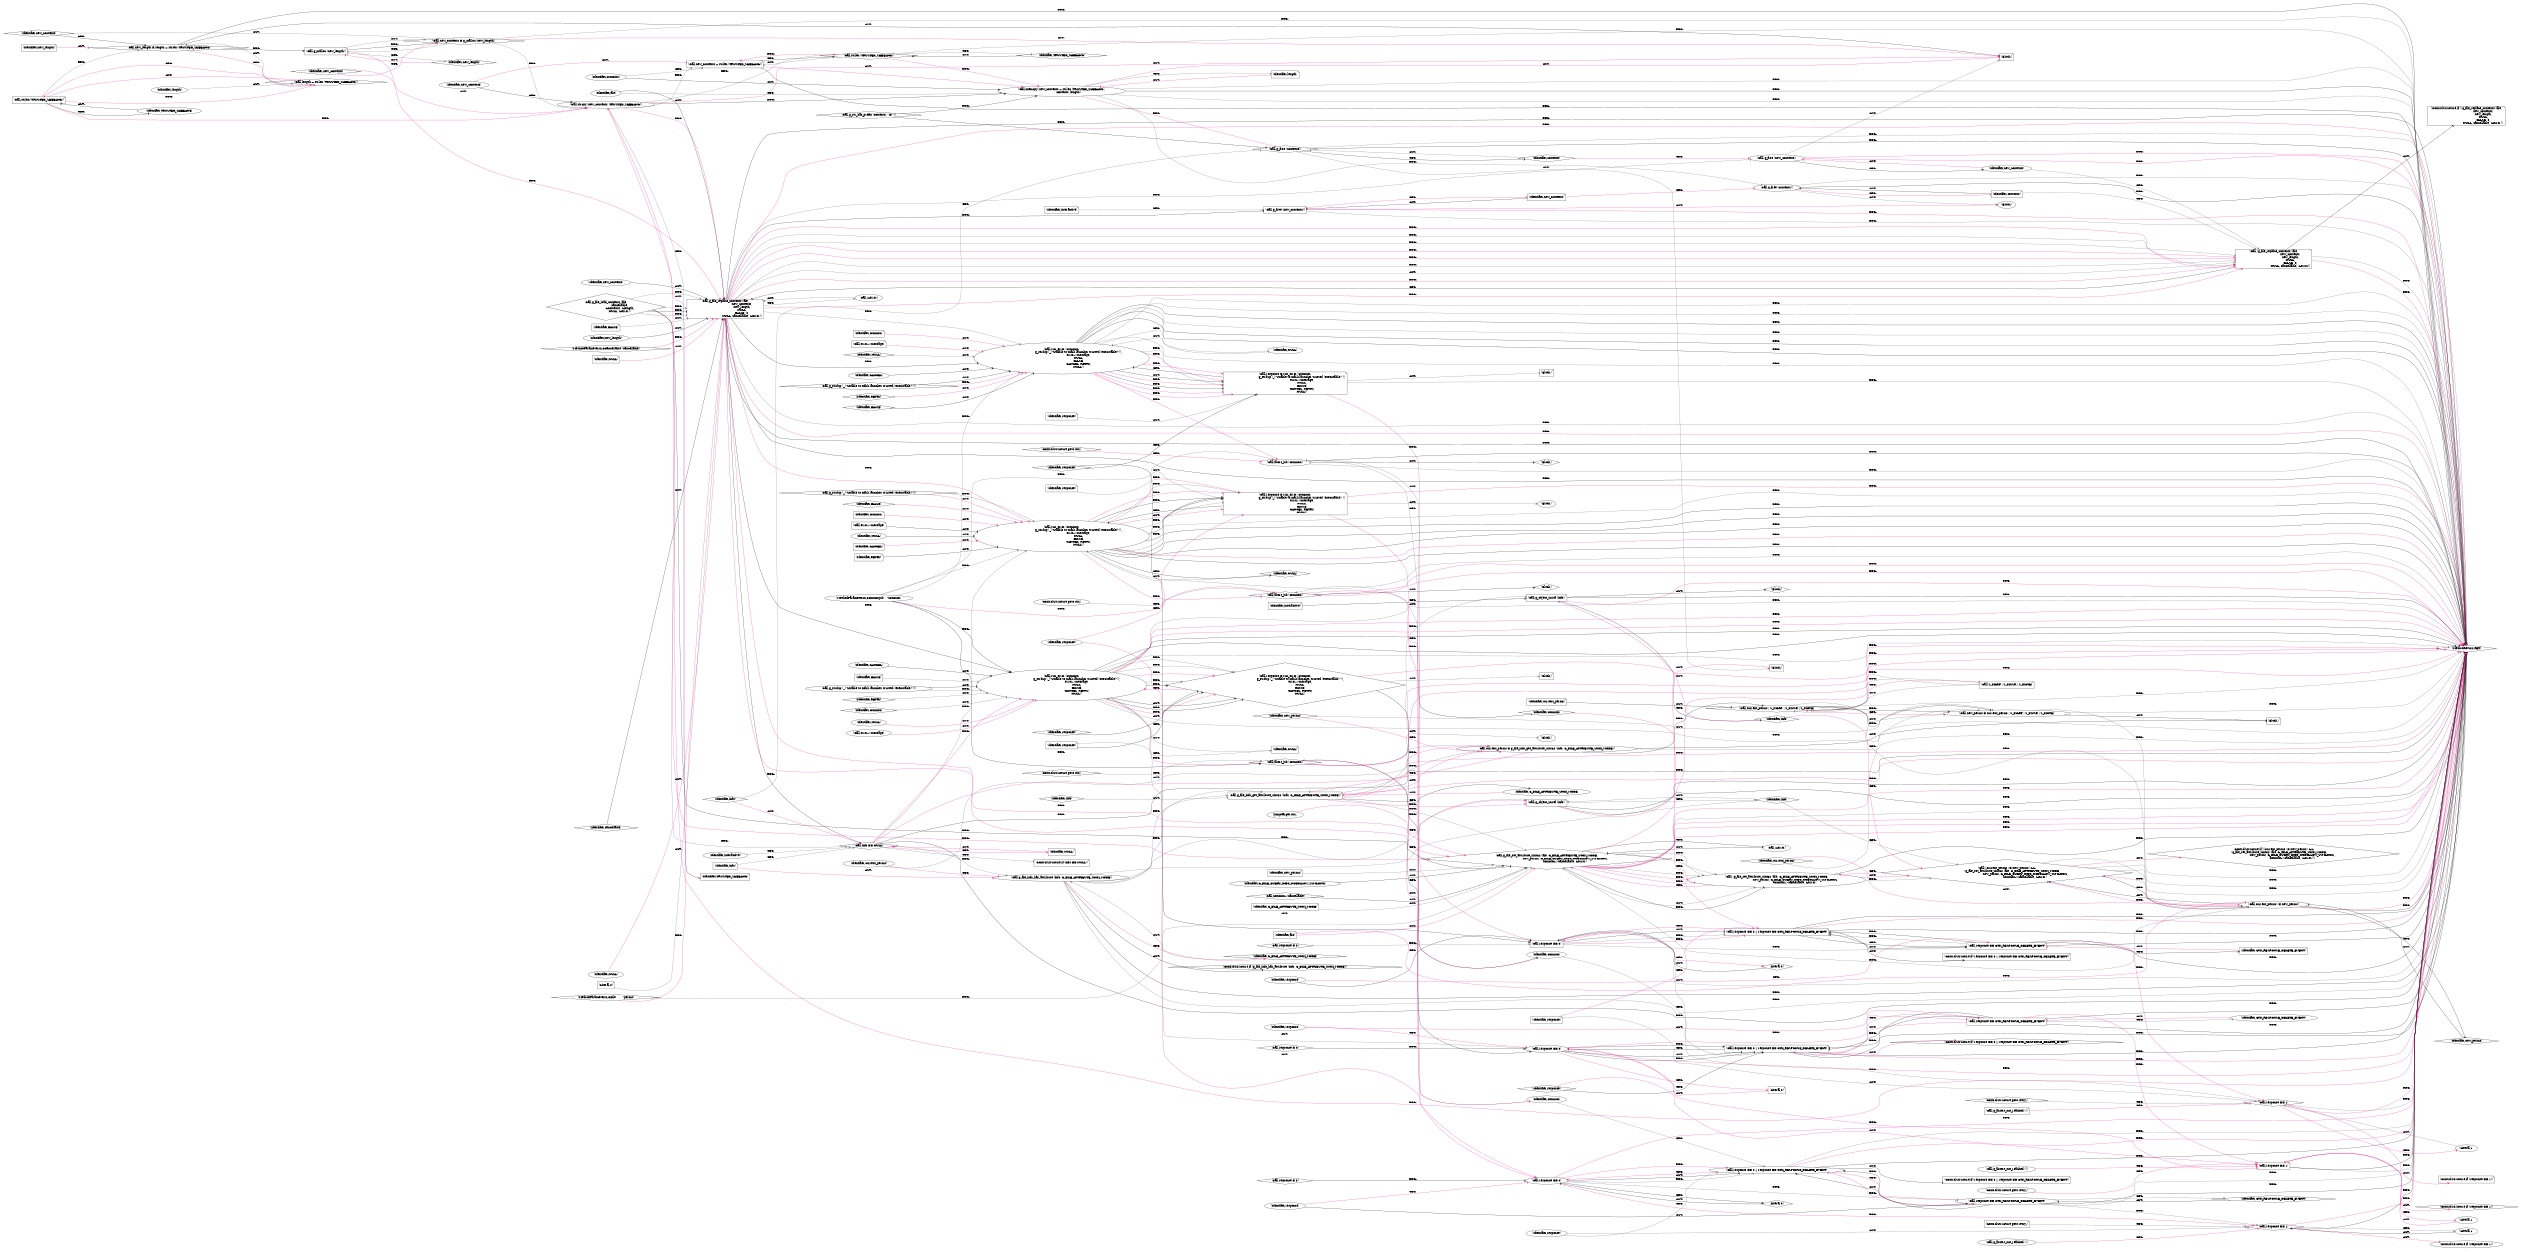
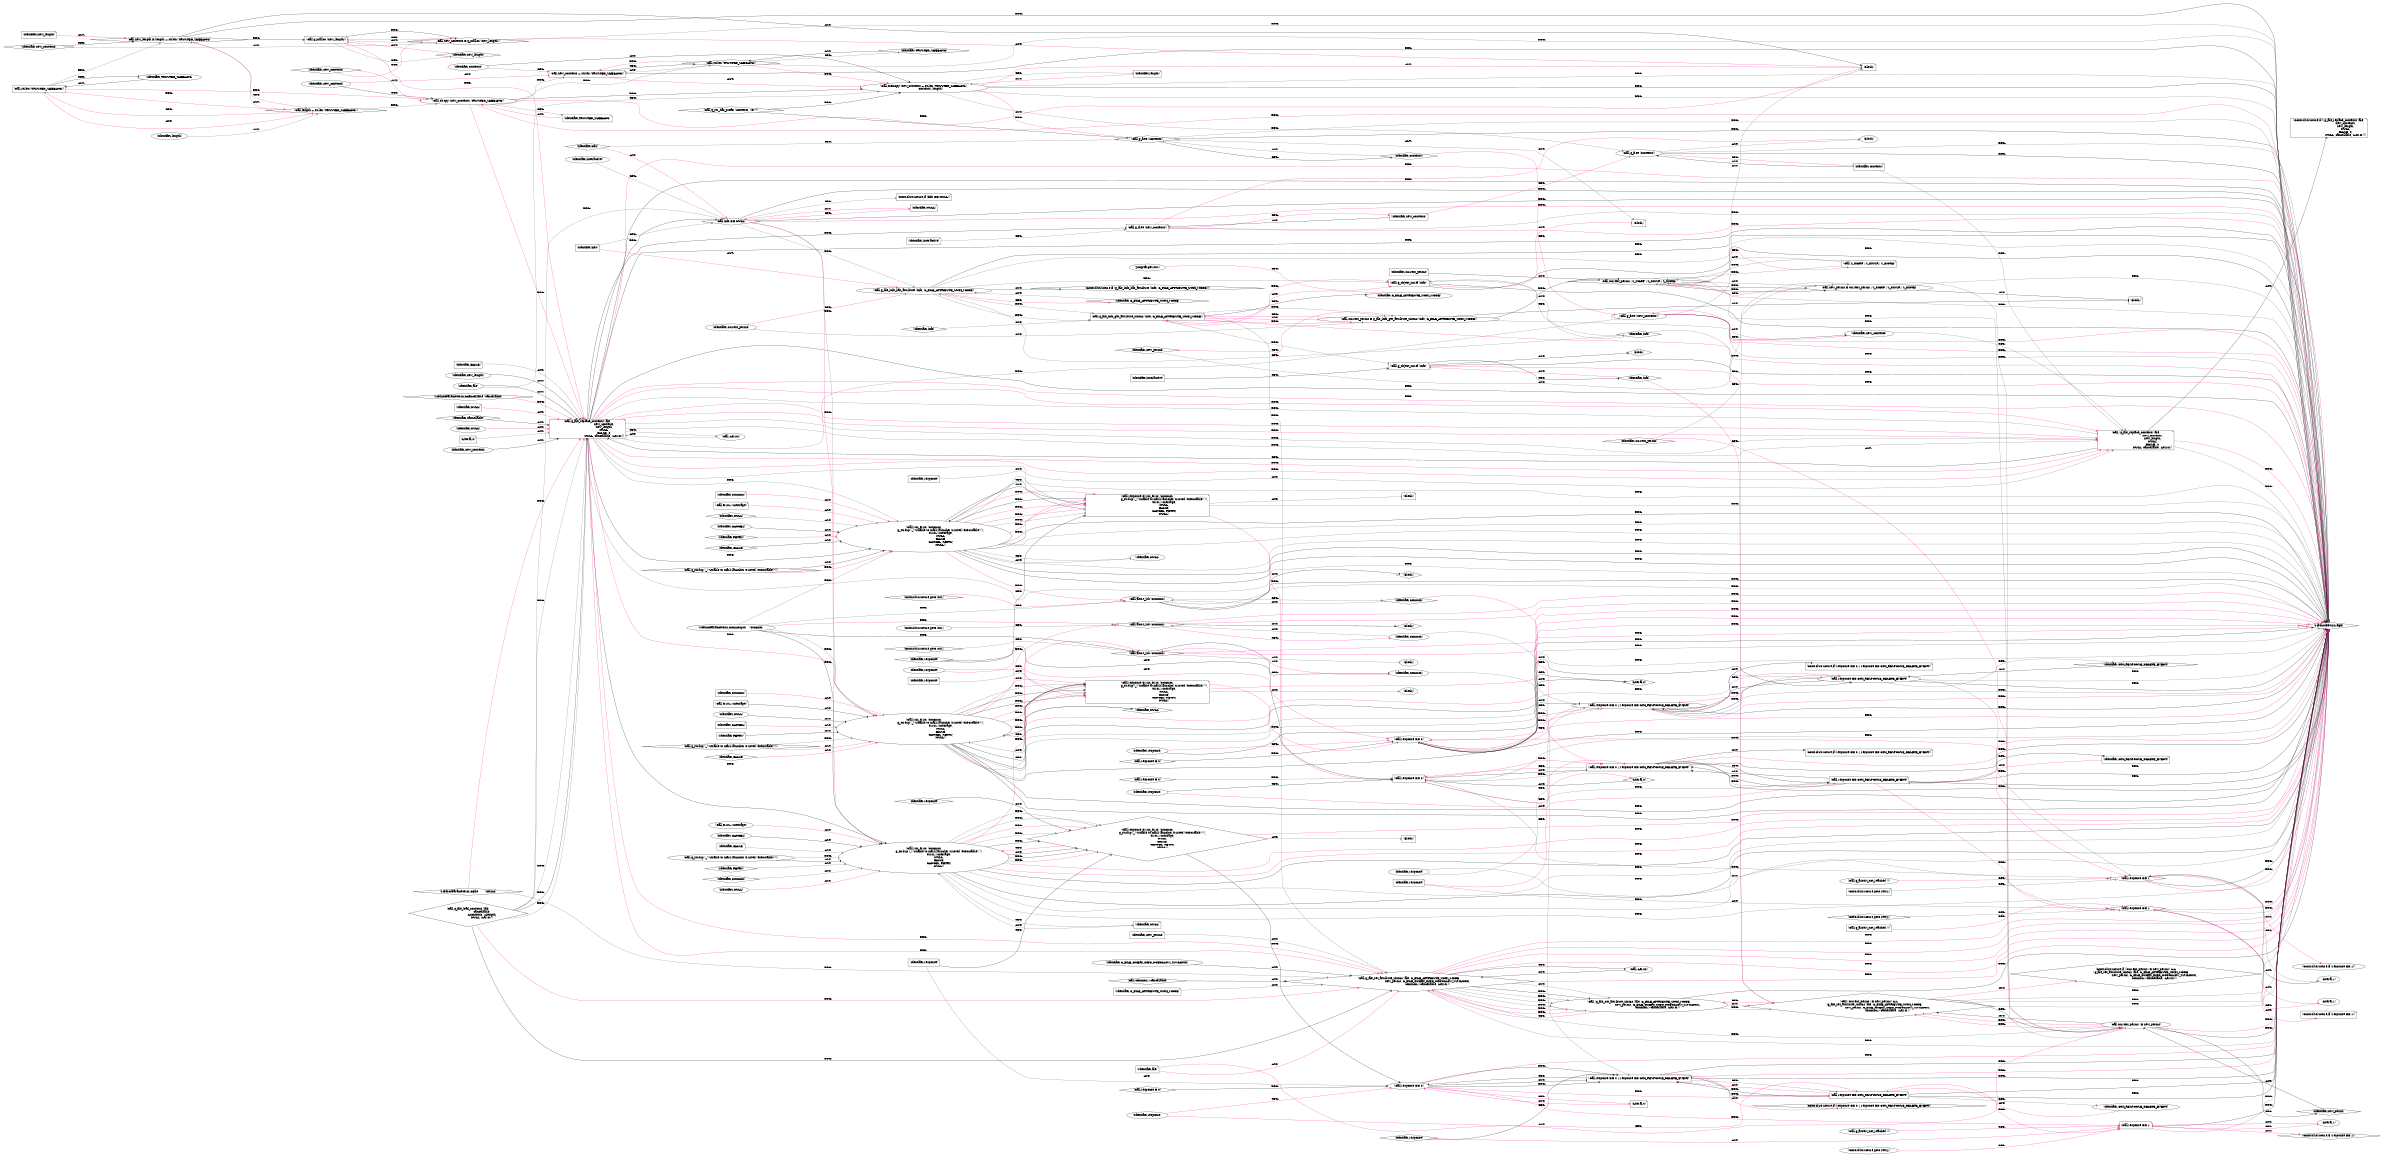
edge "(Call,new_contents = g_malloc (new_length))" -> "(Call,strcpy (new_contents, TRUSTED_SHEBANG))": now "(Call,length + strlen (TRUSTED_SHEBANG))" -> "(Call,strcpy (new_contents, TRUSTED_SHEBANG))"
